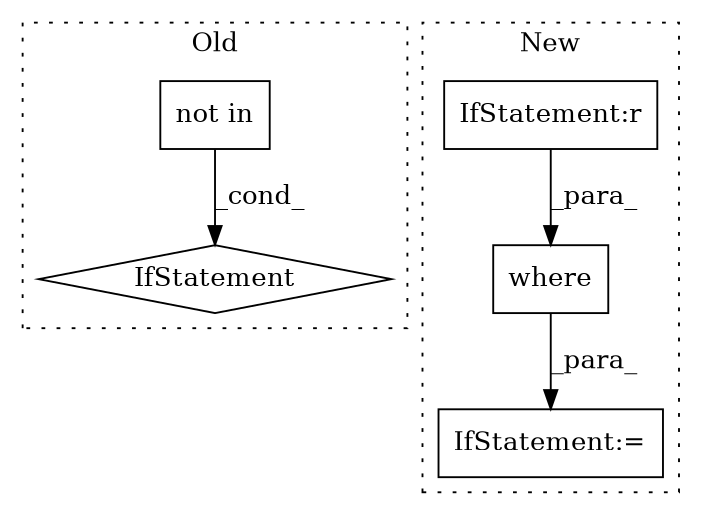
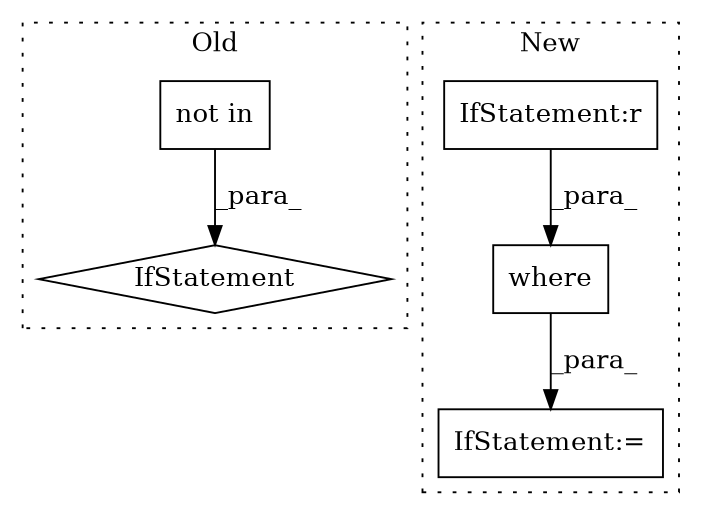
edge "not in" -> "IfStatement": label "_cond_" -> "_para_"
